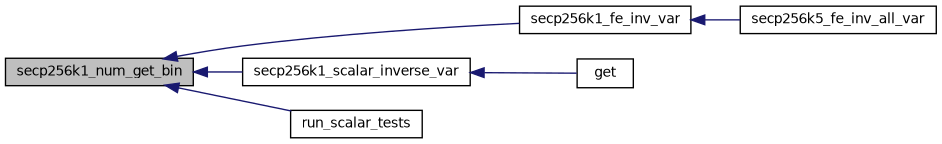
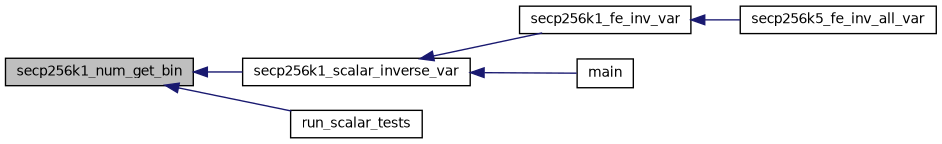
edge "secp256k1_fe_inv_var" -> "secp256k1_num_get_bin": now "secp256k1_fe_inv_var" -> "secp256k1_scalar_inverse_var"
node "get": label "get" -> "main"
